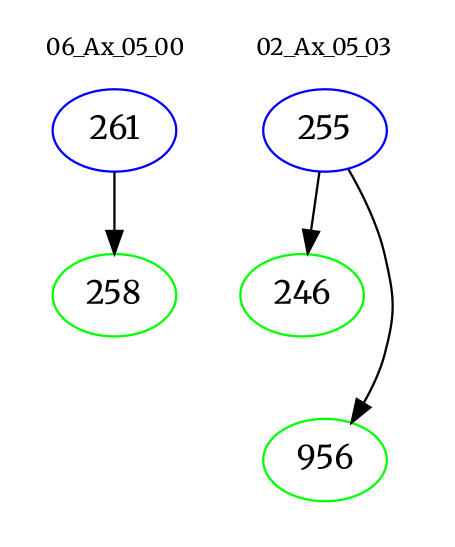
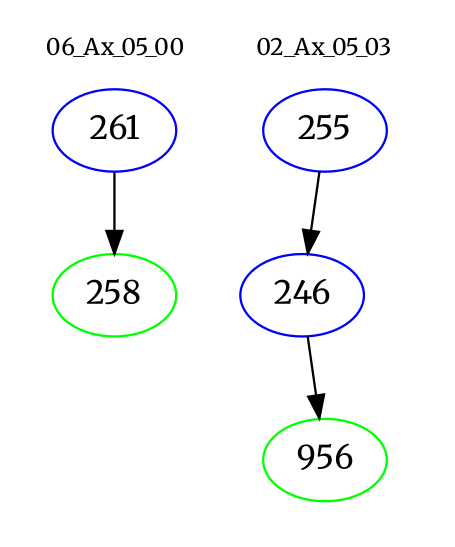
edge "255" -> "956": now "246" -> "956"
node "246": color green -> blue
